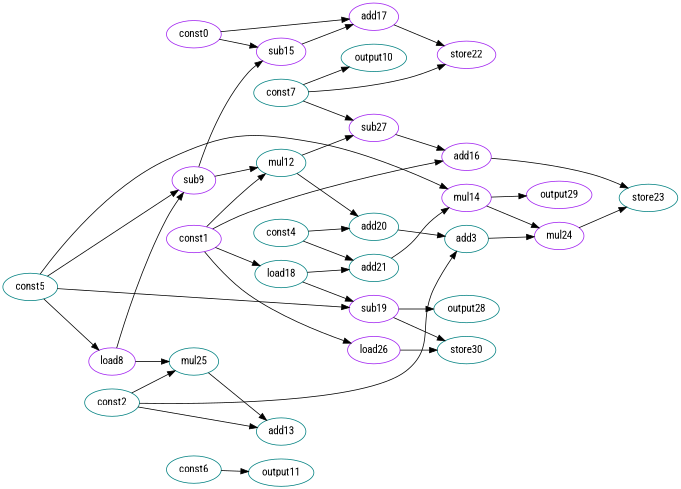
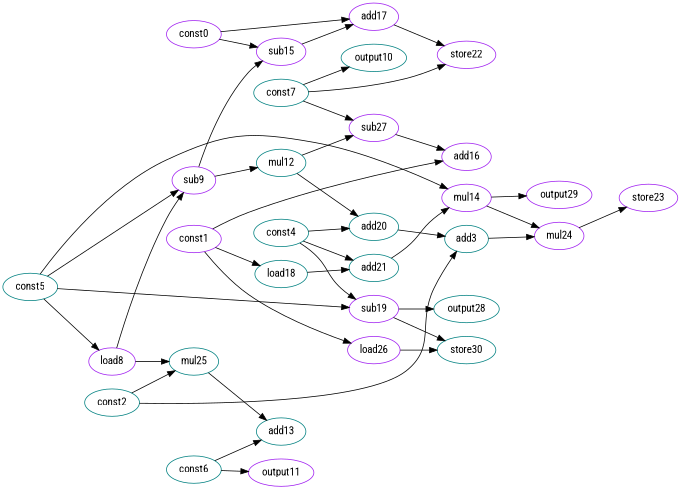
edge "add16" -> "store23": removed
node "store23": color teal -> purple
edge "const1" -> "mul12": removed
edge "load18" -> "sub19": now "const4" -> "sub19"
edge "const2" -> "add13": now "const6" -> "add13"
node "output11": color teal -> purple
